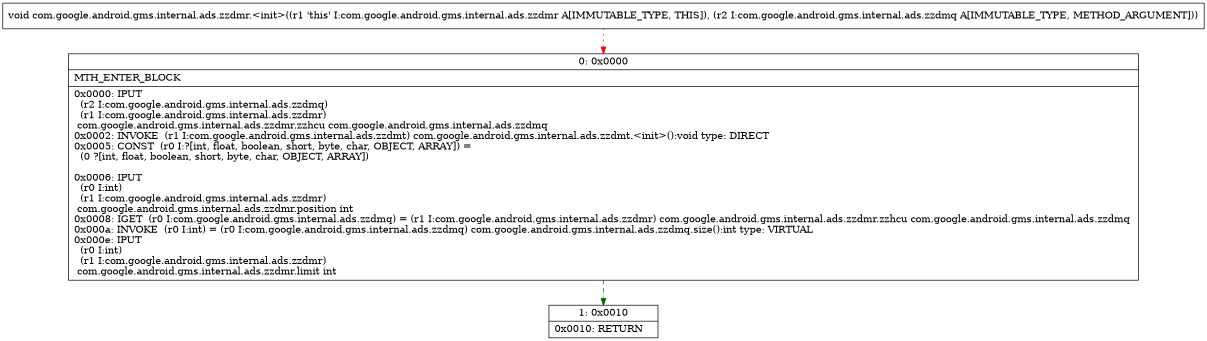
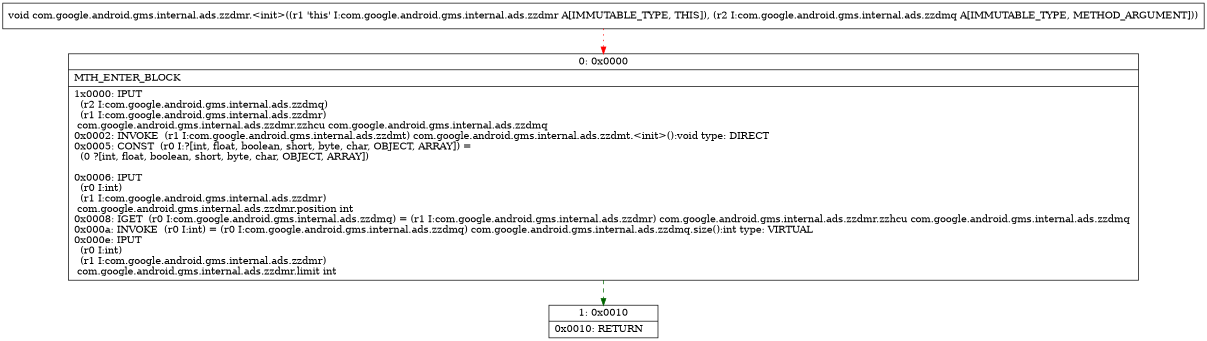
node "0: 0x0000": text "0x0000: IPUT" -> "1x0000: IPUT"
